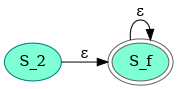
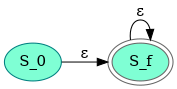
node "S_2": label "S_2" -> "S_0"
